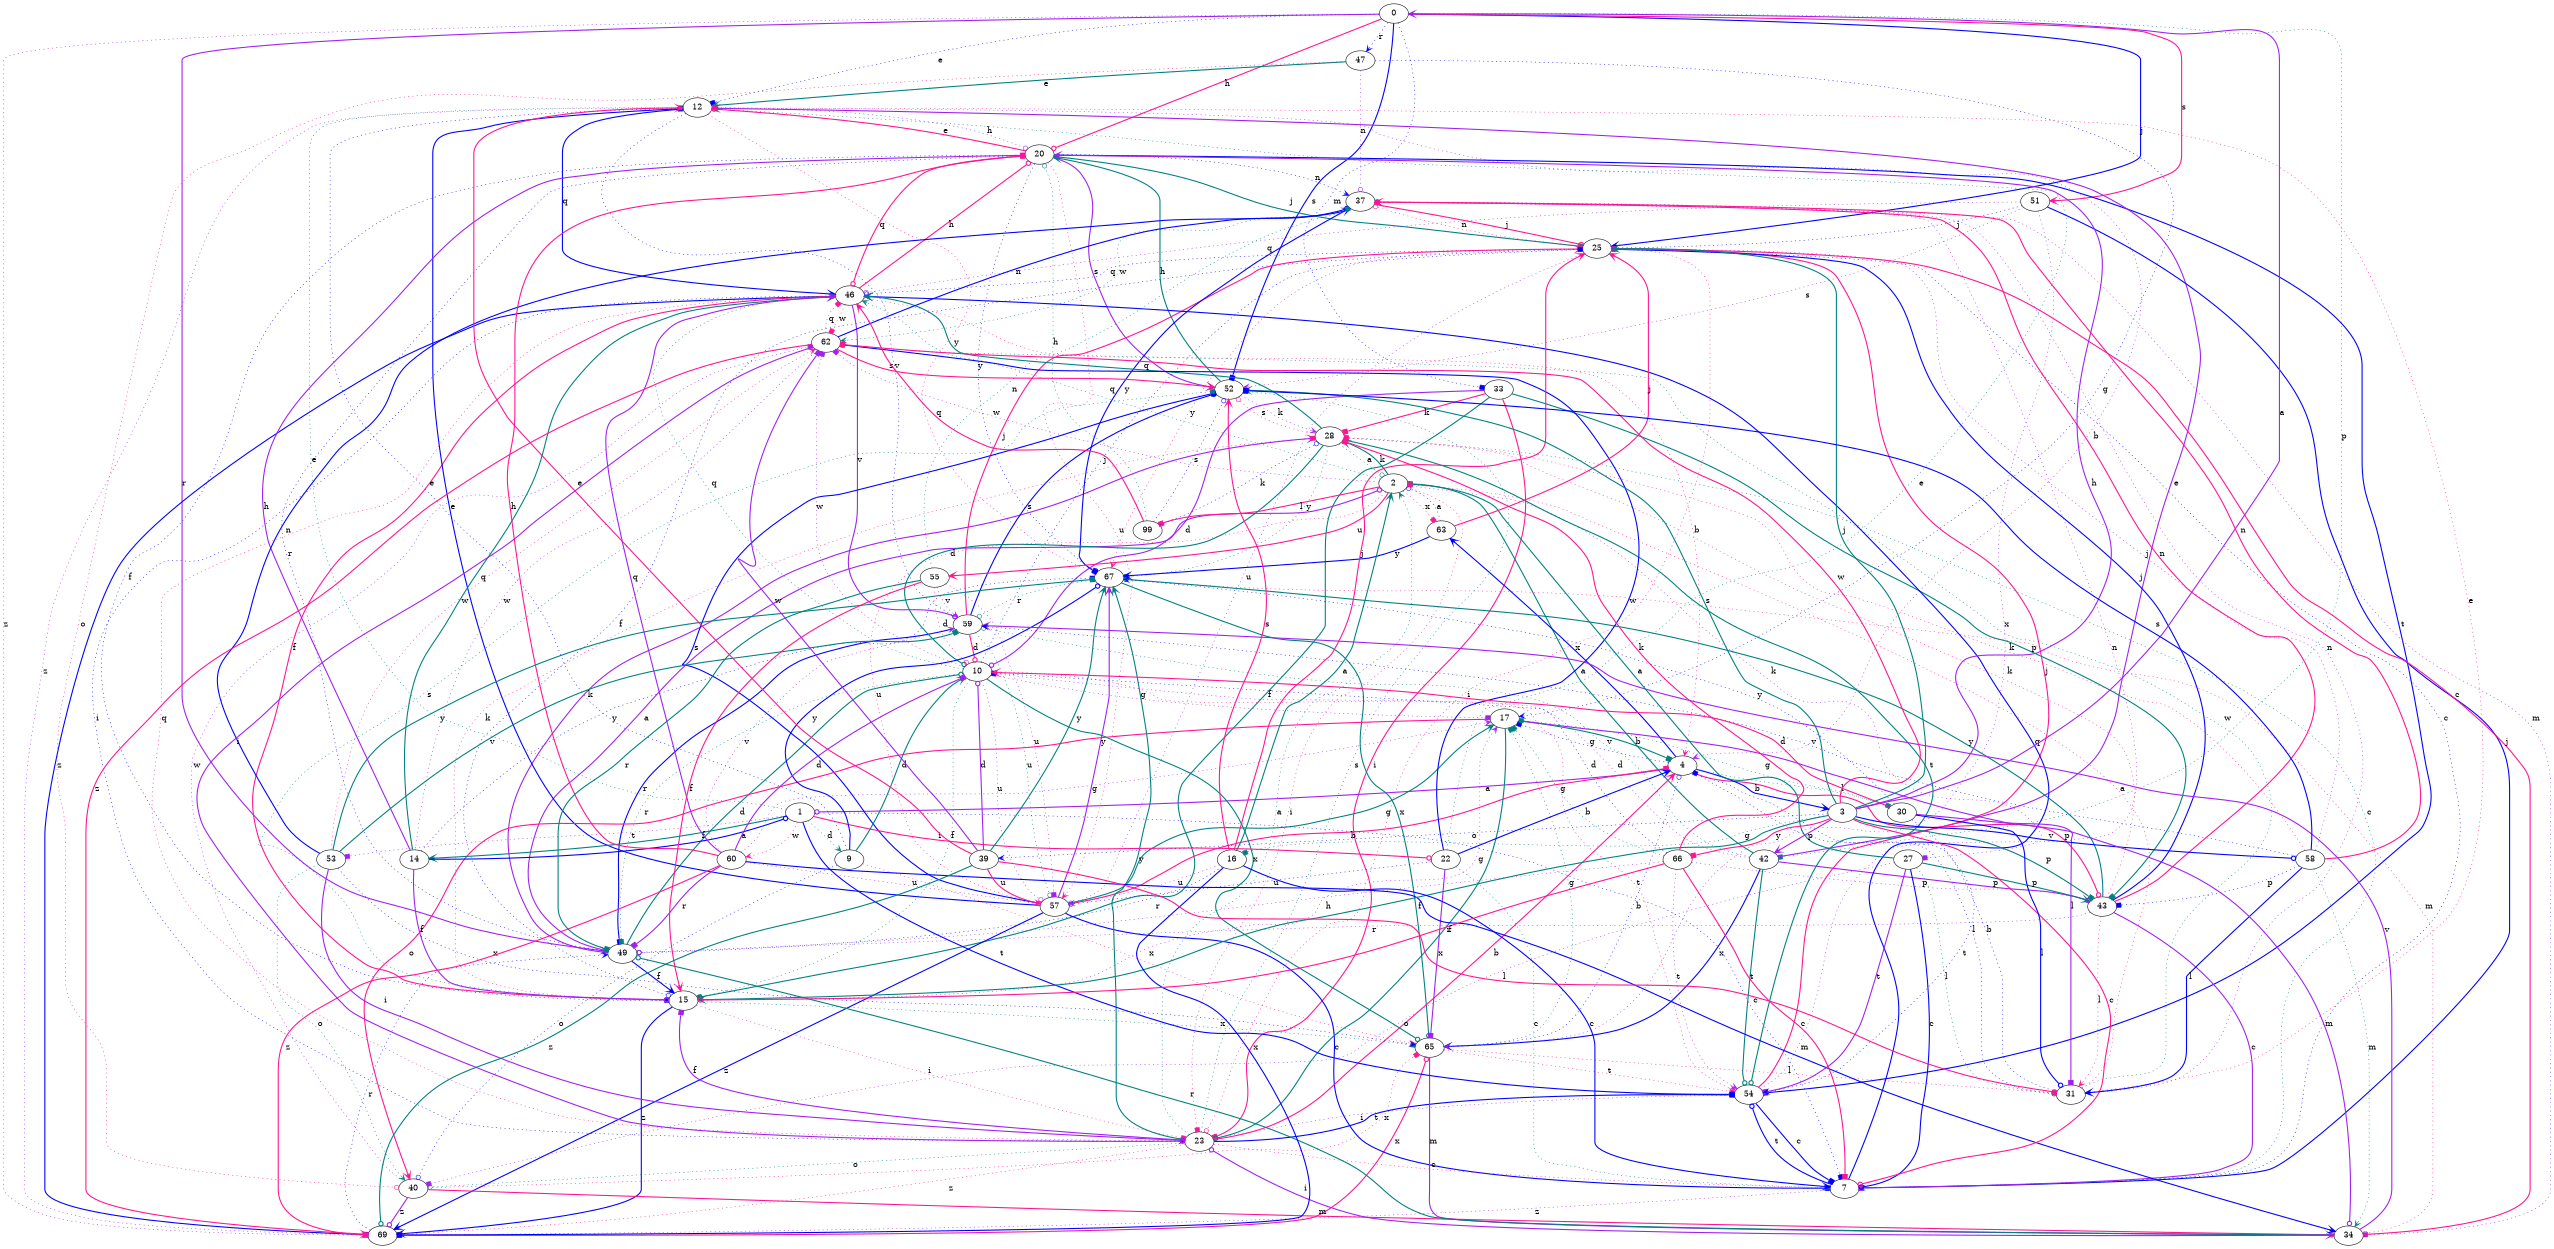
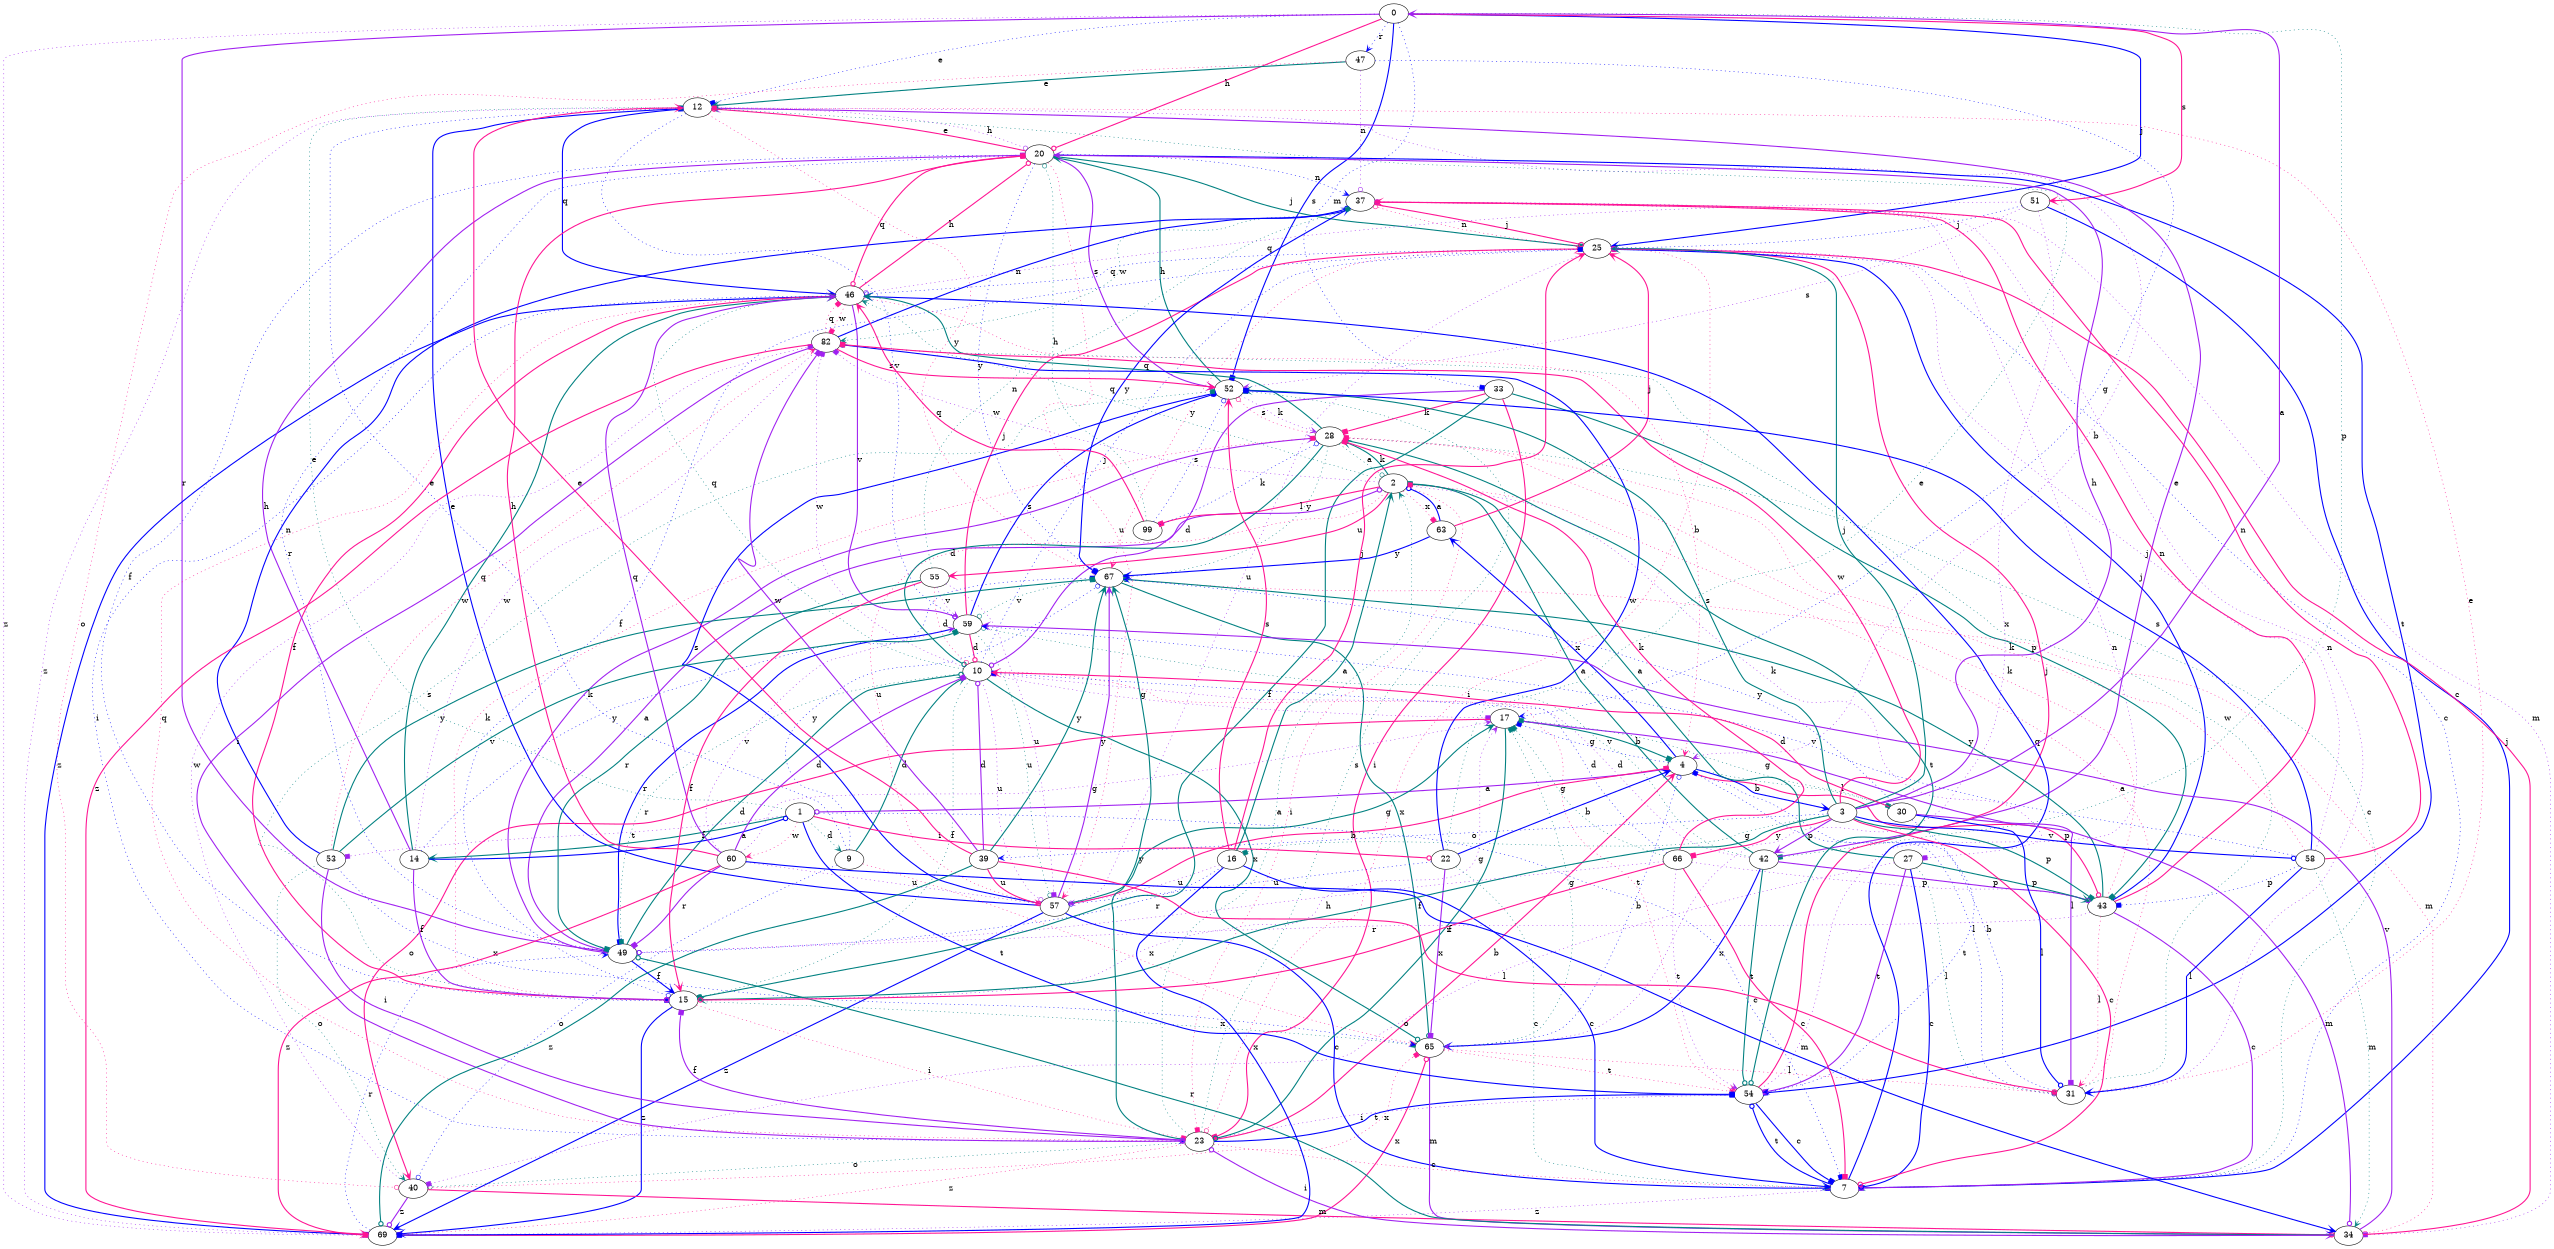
node "62": label "62" -> "82"
edge "63" -> "2": style dotted -> bold
edge "67" -> "59": label "r" -> "v"
edge "9" -> "67": style bold -> dotted
